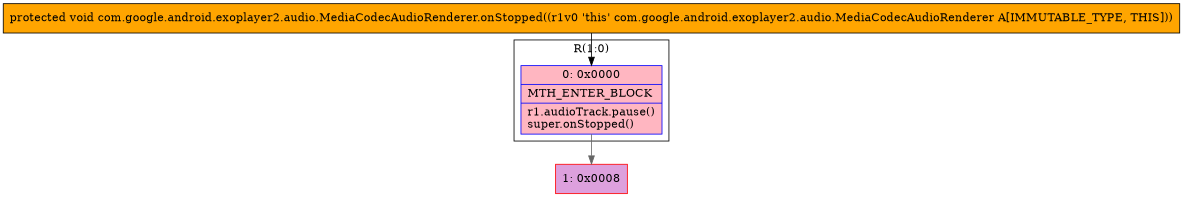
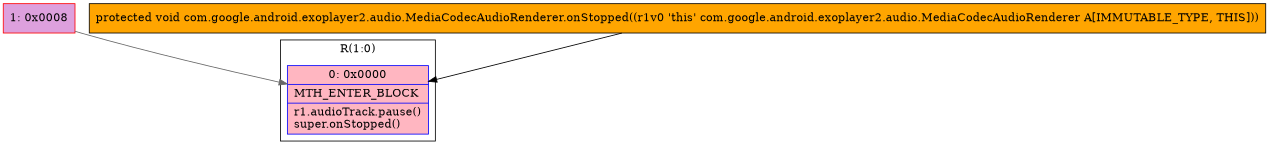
edge "0: 0x0000" -> "1: 0x0008": reversed
